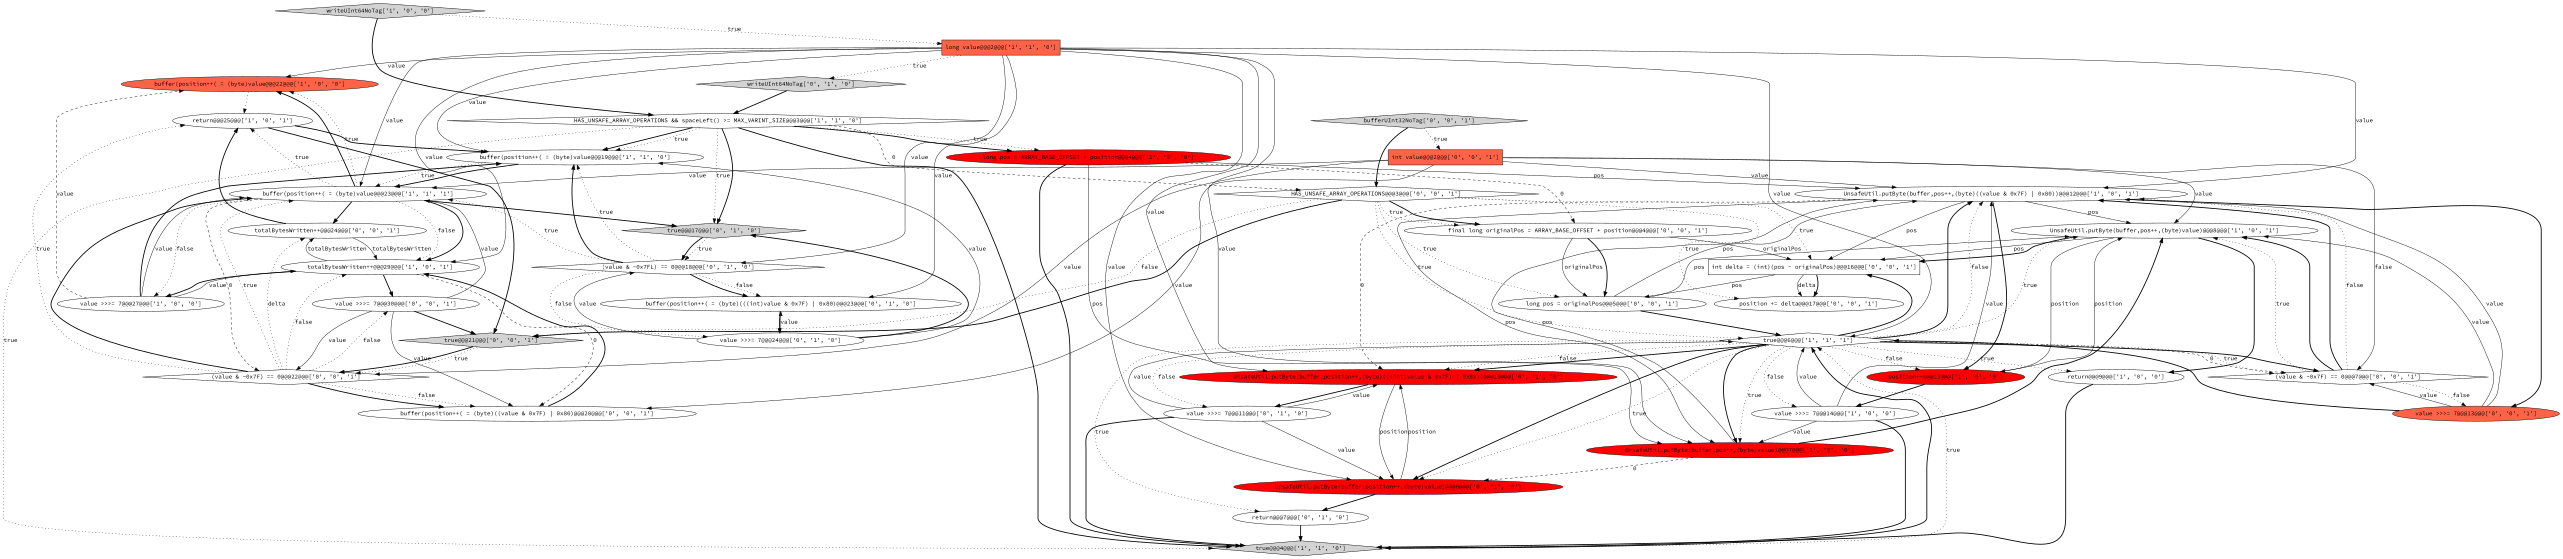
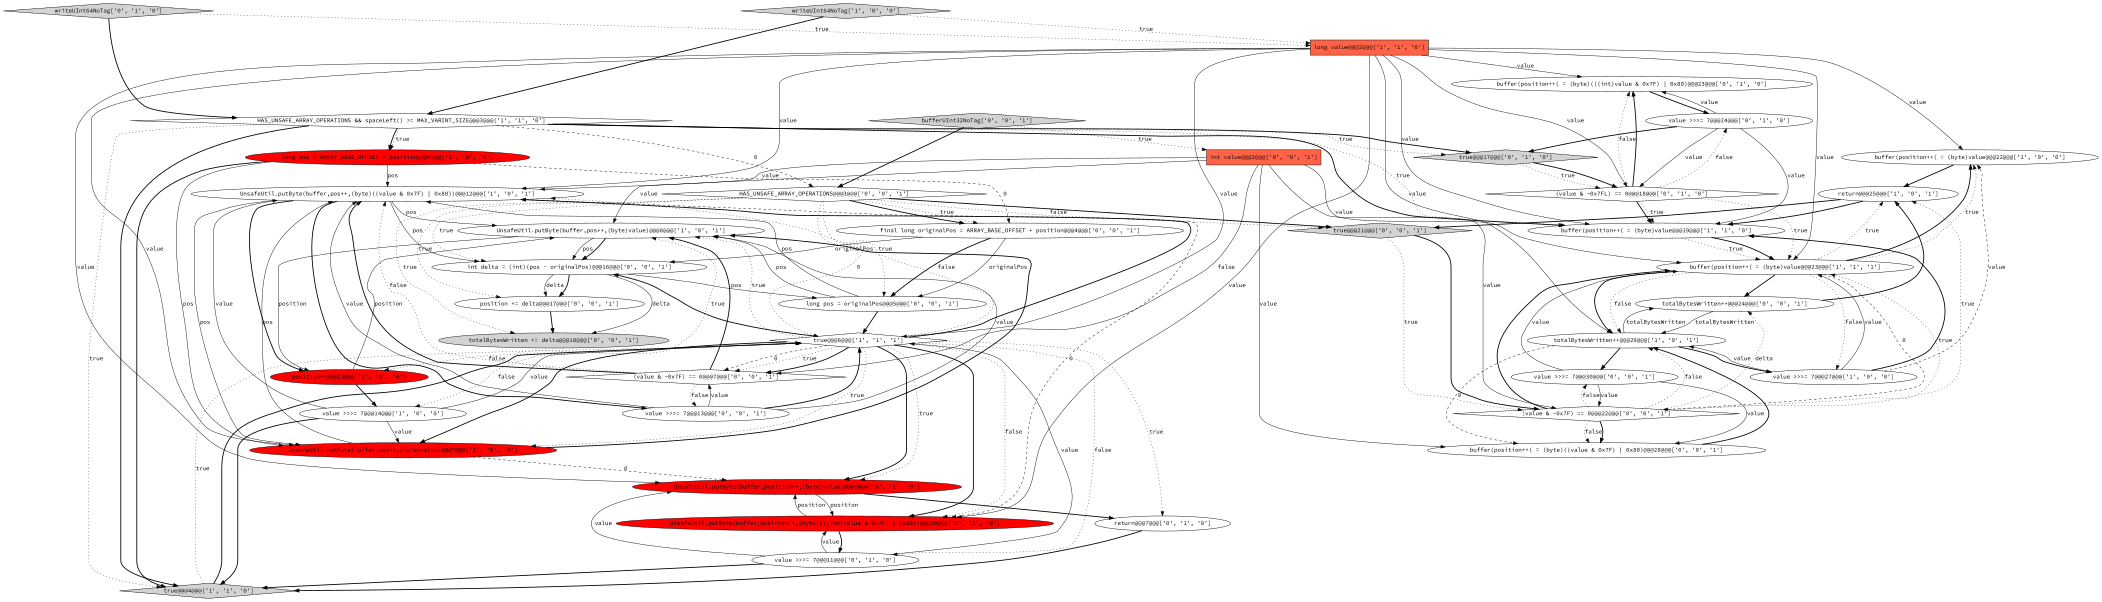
edge "long value@@@2@@@['1', '1', '0']" -> "writeUInt64NoTag['0', '1', '0']": reversed
node "buffer(position++( = (byte)value@@@22@@@['1', '0', '0']": fillcolor tomato -> white
edge "buffer(position++( = (byte)value@@@22@@@['1', '0', '0']" -> "return@@@25@@@['1', '0', '1']": style dotted -> bold
edge "buffer(position++( = (byte)value@@@23@@@['1', '1', '1']" -> "true@@@17@@@['0', '1', '0']": removed
edge "HAS_UNSAFE_ARRAY_OPERATIONS@@@3@@@['0', '0', '1']" -> "true@@@6@@@['1', '1', '1']": label "true" -> "0"
node "int delta = (int)(pos - originalPos)@@@16@@@['0', '0', '1']": shape box -> ellipse
edge "value >>>= 7@@@30@@@['0', '0', '1']" -> "true@@@21@@@['0', '0', '1']": removed
node "totalBytesWritten += delta@@@18@@@['0', '0', '1']": added
node "return@@@9@@@['1', '0', '0']": removed
node "value >>>= 7@@@13@@@['0', '0', '1']": fillcolor tomato -> white
